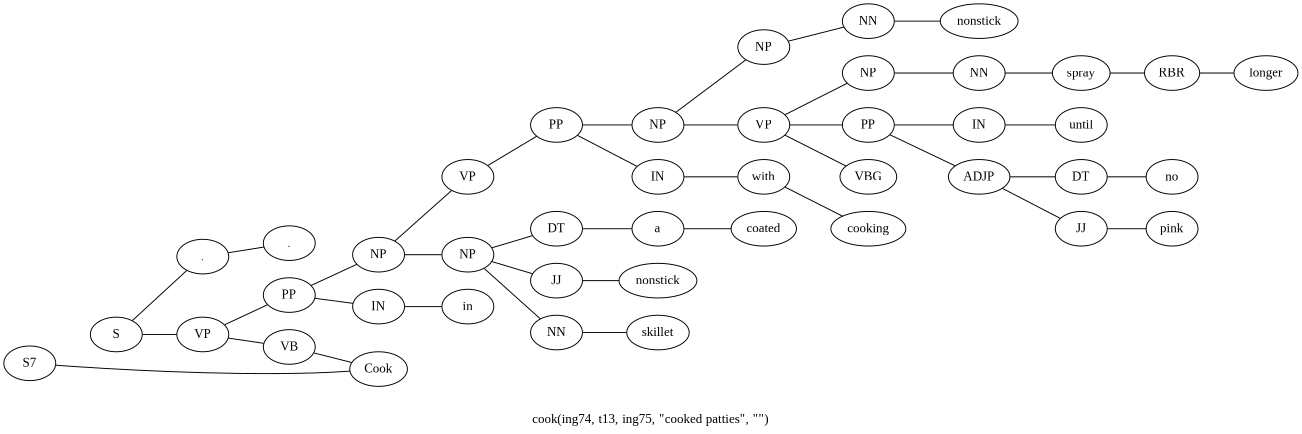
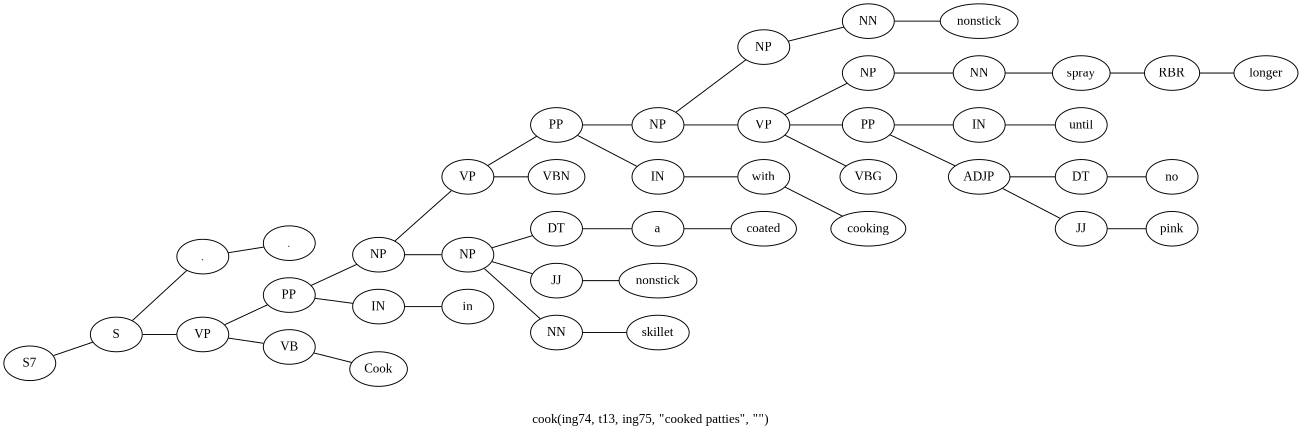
node "VBN": added
edge "S7" -- "Cook": now "S7" -- "S"
